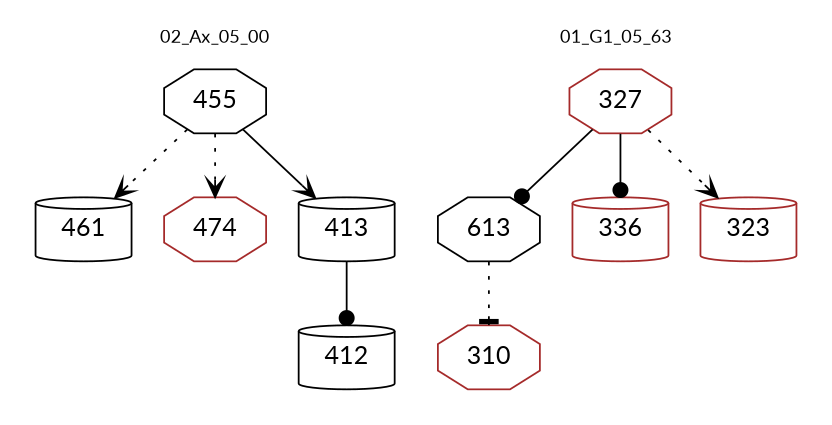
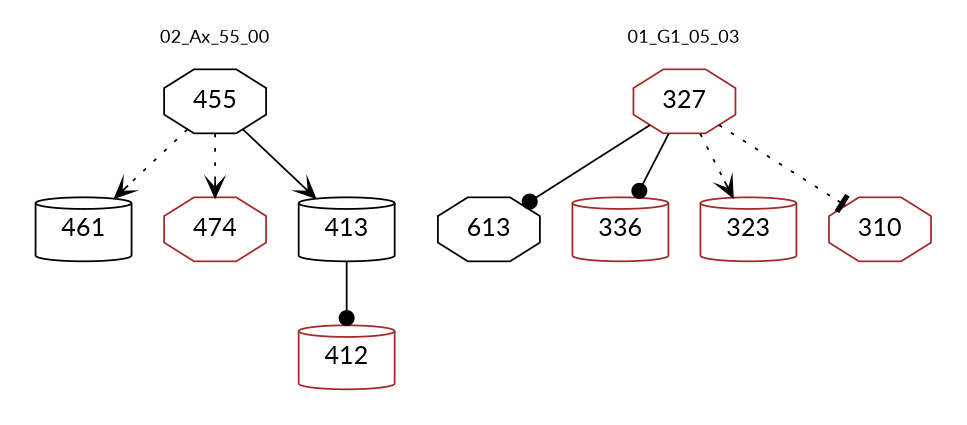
cluster "02_Ax_05_00": label "02_Ax_05_00" -> "02_Ax_55_00"
cluster "01_G1_05_63": label "01_G1_05_63" -> "01_G1_05_03"
edge "613" -> "310": now "327" -> "310"
node "412": color black -> brown
